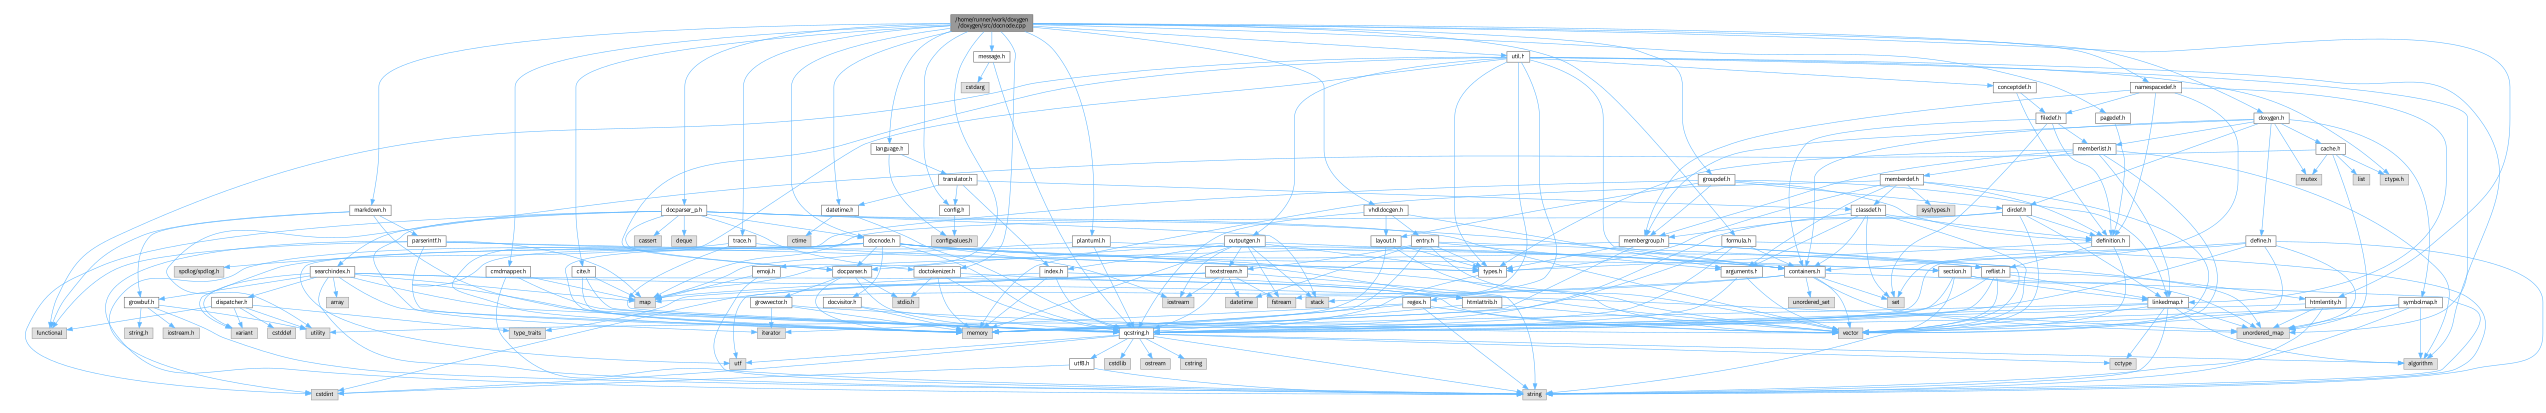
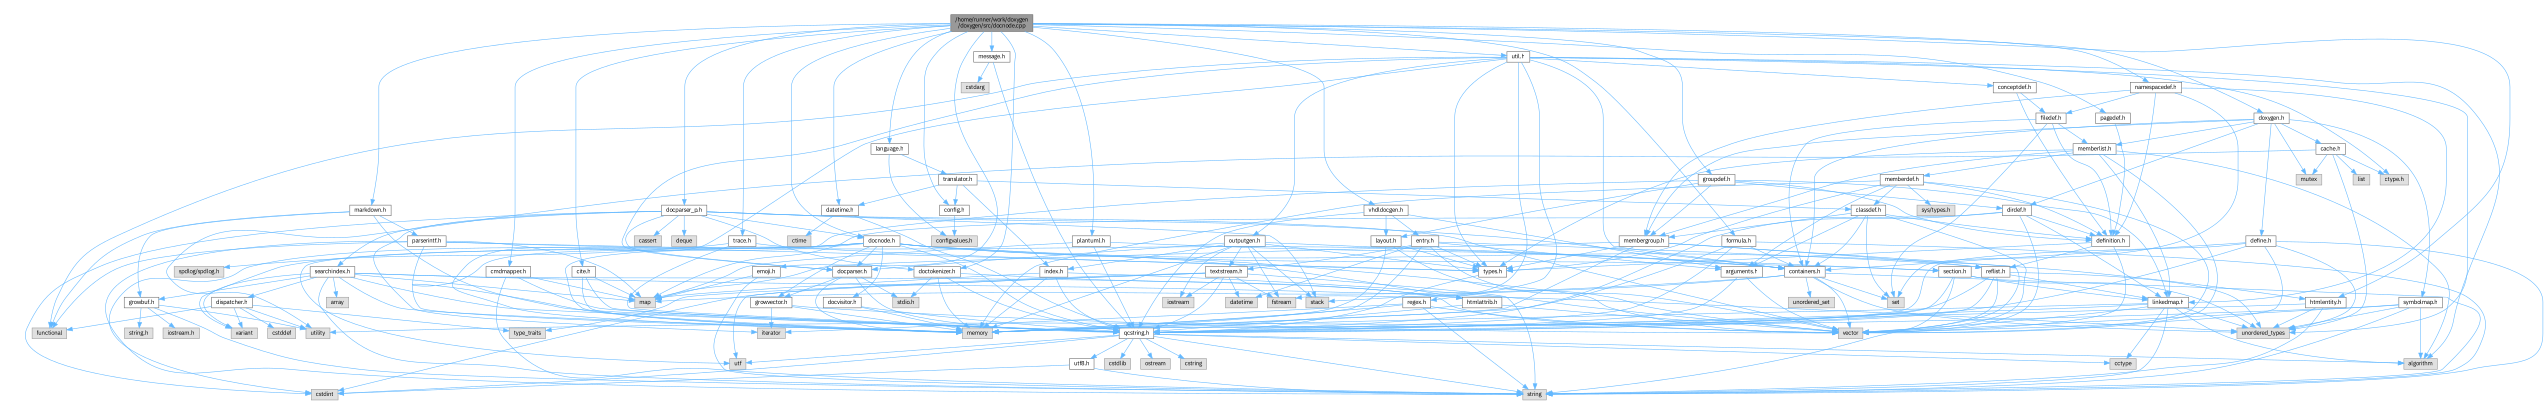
edge "docnode.h" -> "iostream": now "docnode.h" -> "growvector.h"
node "unordered_map": label "unordered_map" -> "unordered_types"
